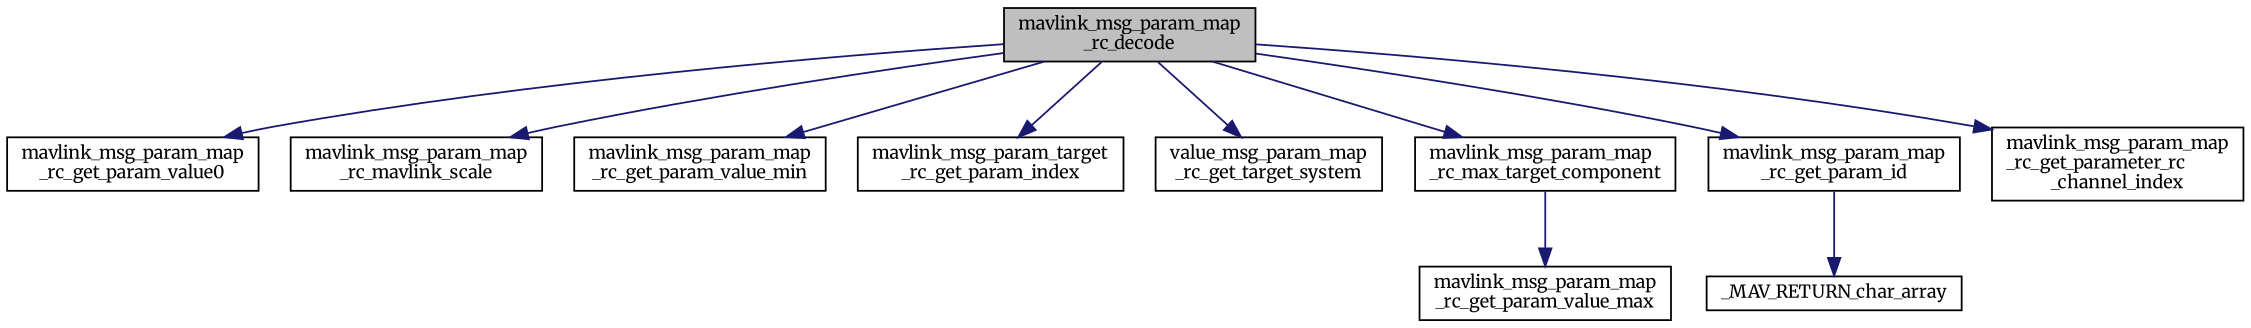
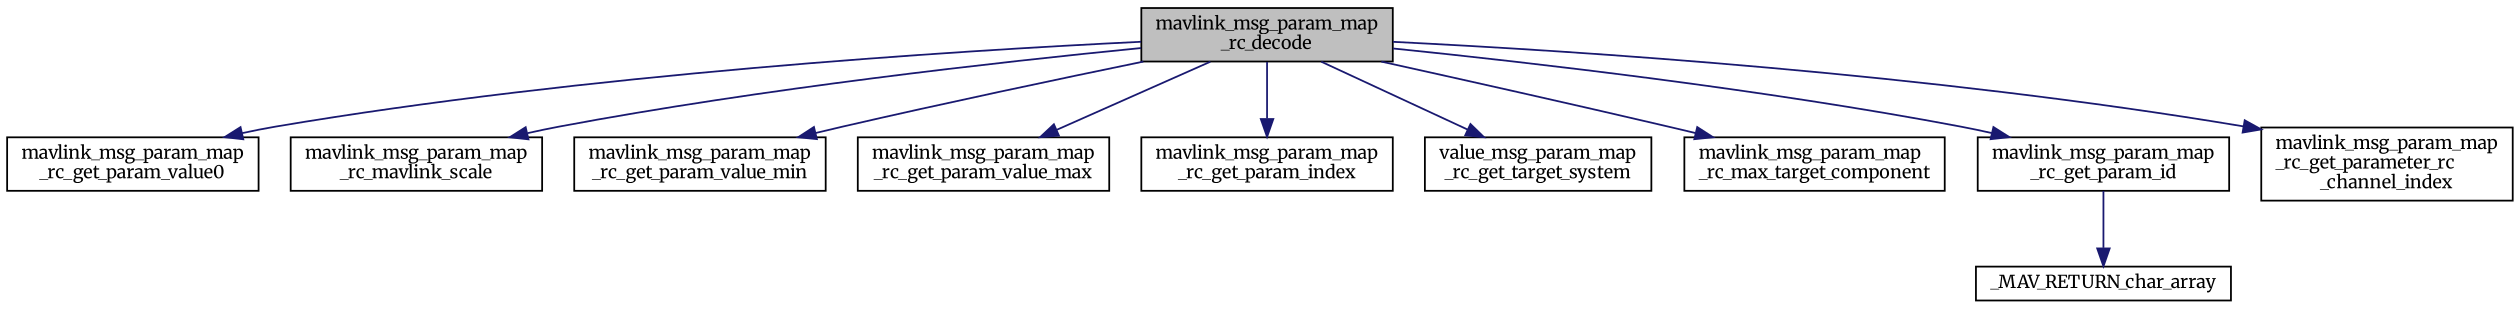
node "mavlink_msg_param_target _rc_get_param_index": label "mavlink_msg_param_target _rc_get_param_index" -> "mavlink_msg_param_map _rc_get_param_index"
edge "mavlink_msg_param_map _rc_max_target_component" -> "mavlink_msg_param_map _rc_get_param_value_max": now "mavlink_msg_param_map _rc_decode" -> "mavlink_msg_param_map _rc_get_param_value_max"
